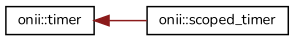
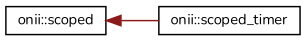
node "onii::timer": label "onii::timer" -> "onii::scoped"
